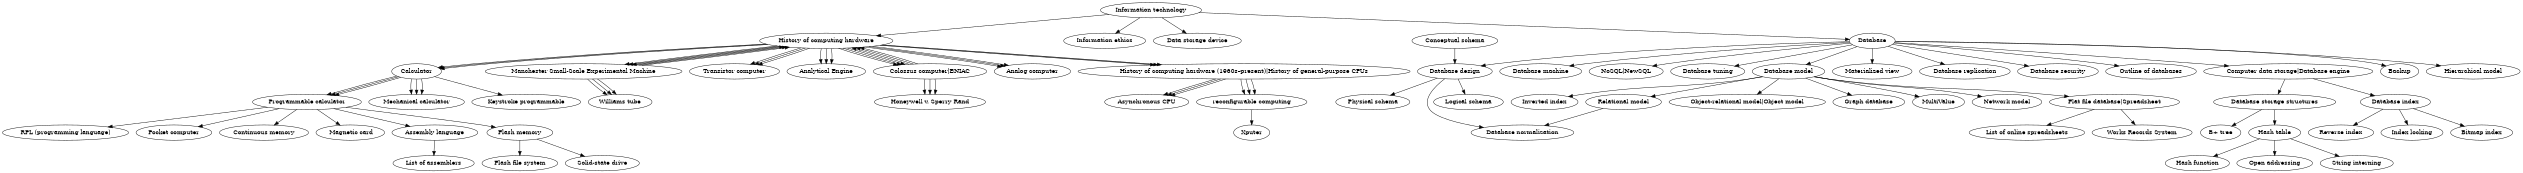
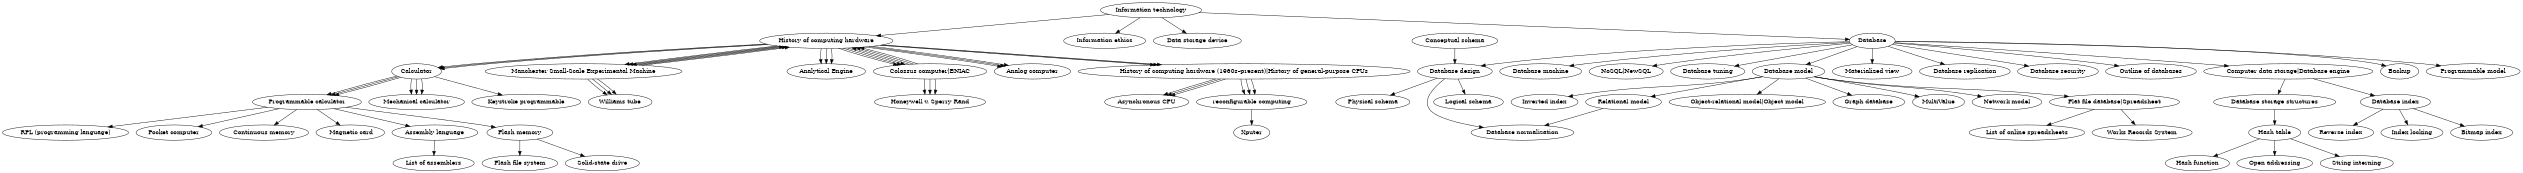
node "Transistor computer": removed
node "Hierarchical model": label "Hierarchical model" -> "Programmable model"
node "B+ tree": removed
